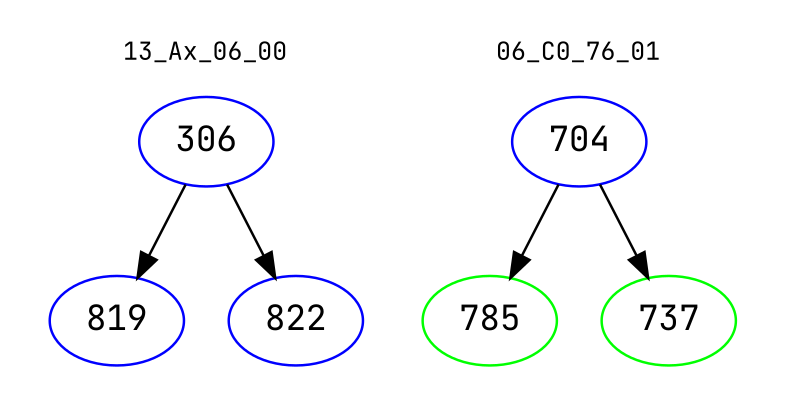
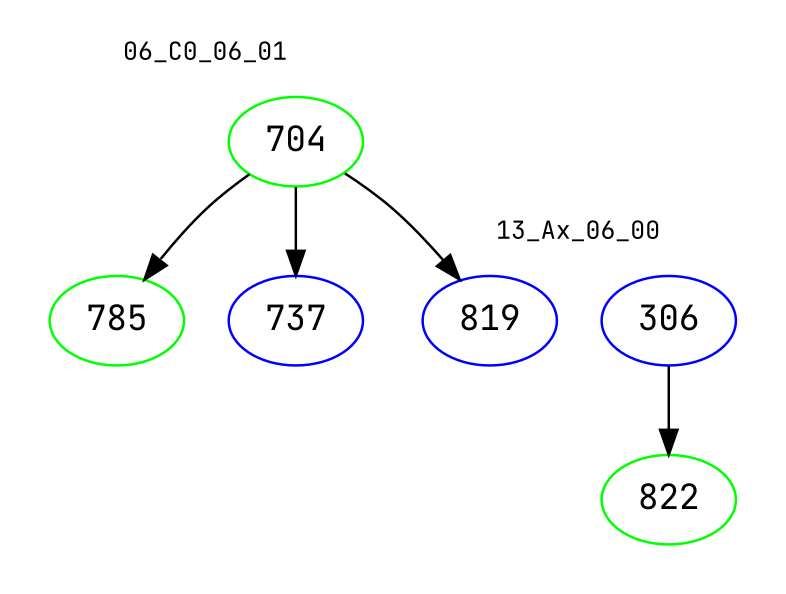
cluster "06_C0_76_01": label "06_C0_76_01" -> "06_C0_06_01"
node "704": color blue -> green
edge "306" -> "819": now "704" -> "819"
node "822": color blue -> green
node "737": color green -> blue
